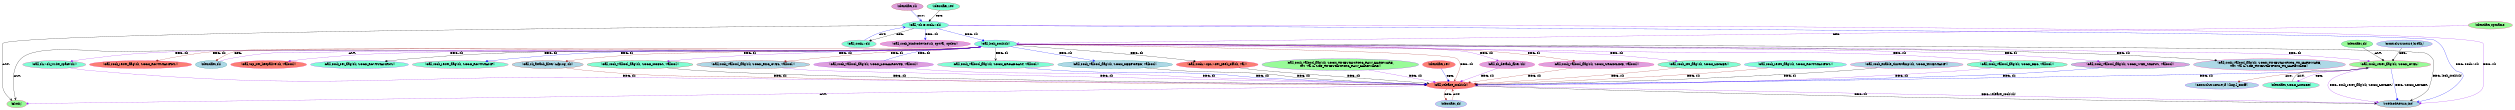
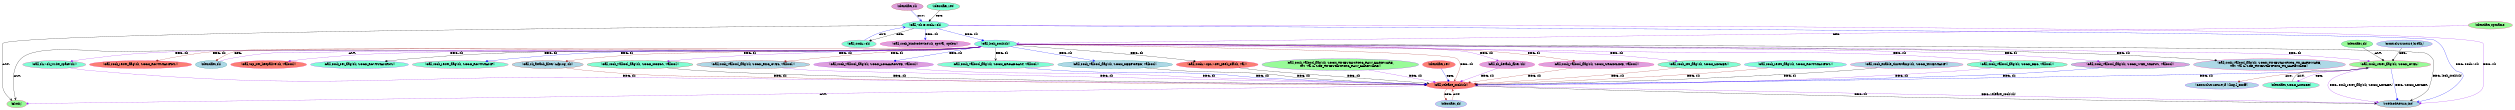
edge "(Call,*sk = sock->sk)" -> "(Call,lock_sock(sk))": arrowhead dot -> diamond
edge "(Call,sock_valbool_flag(sk, SOCK_LOCALROUTE, valbool))" -> "(Call,lock_sock(sk))": reversed
